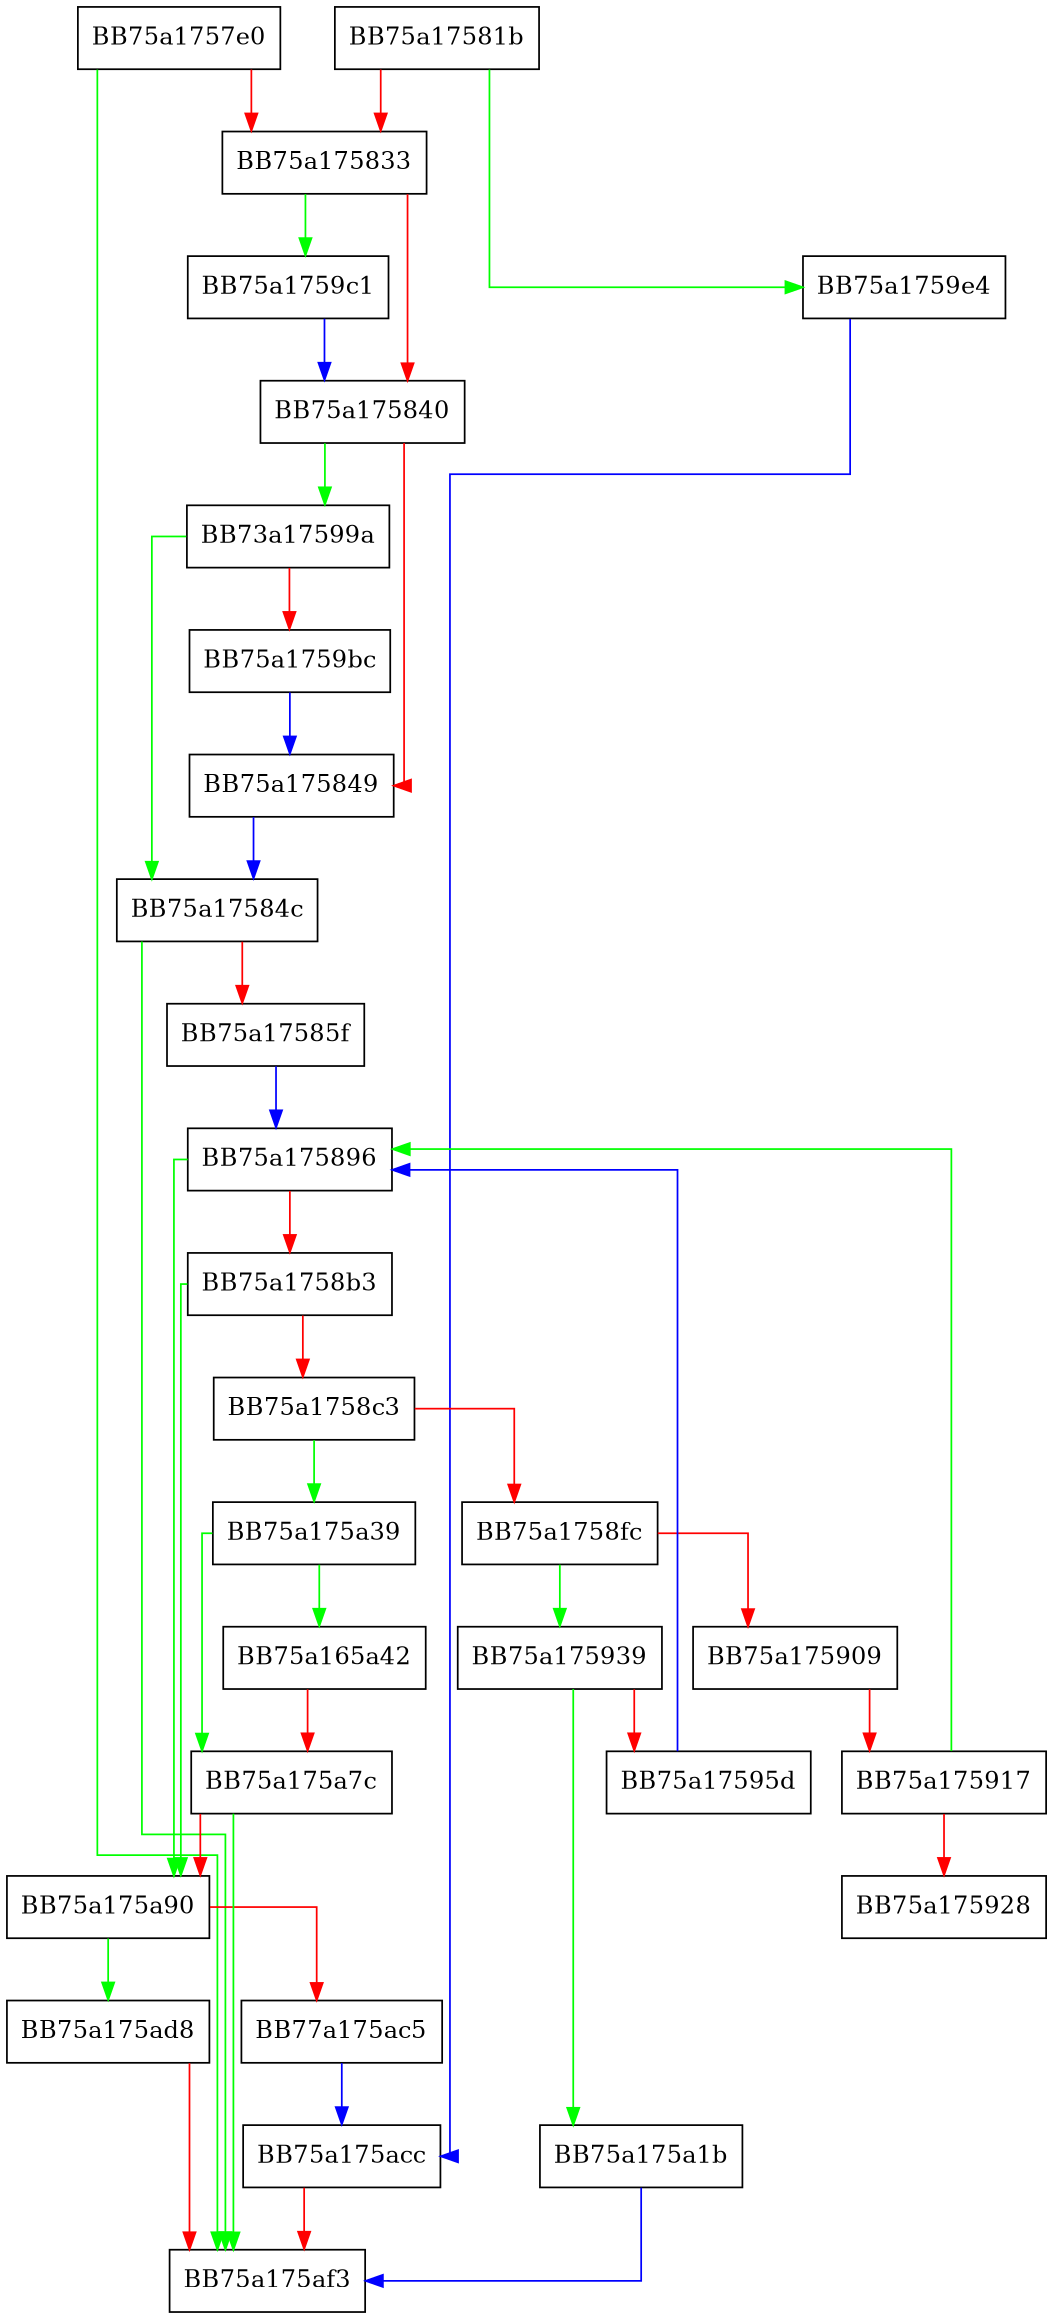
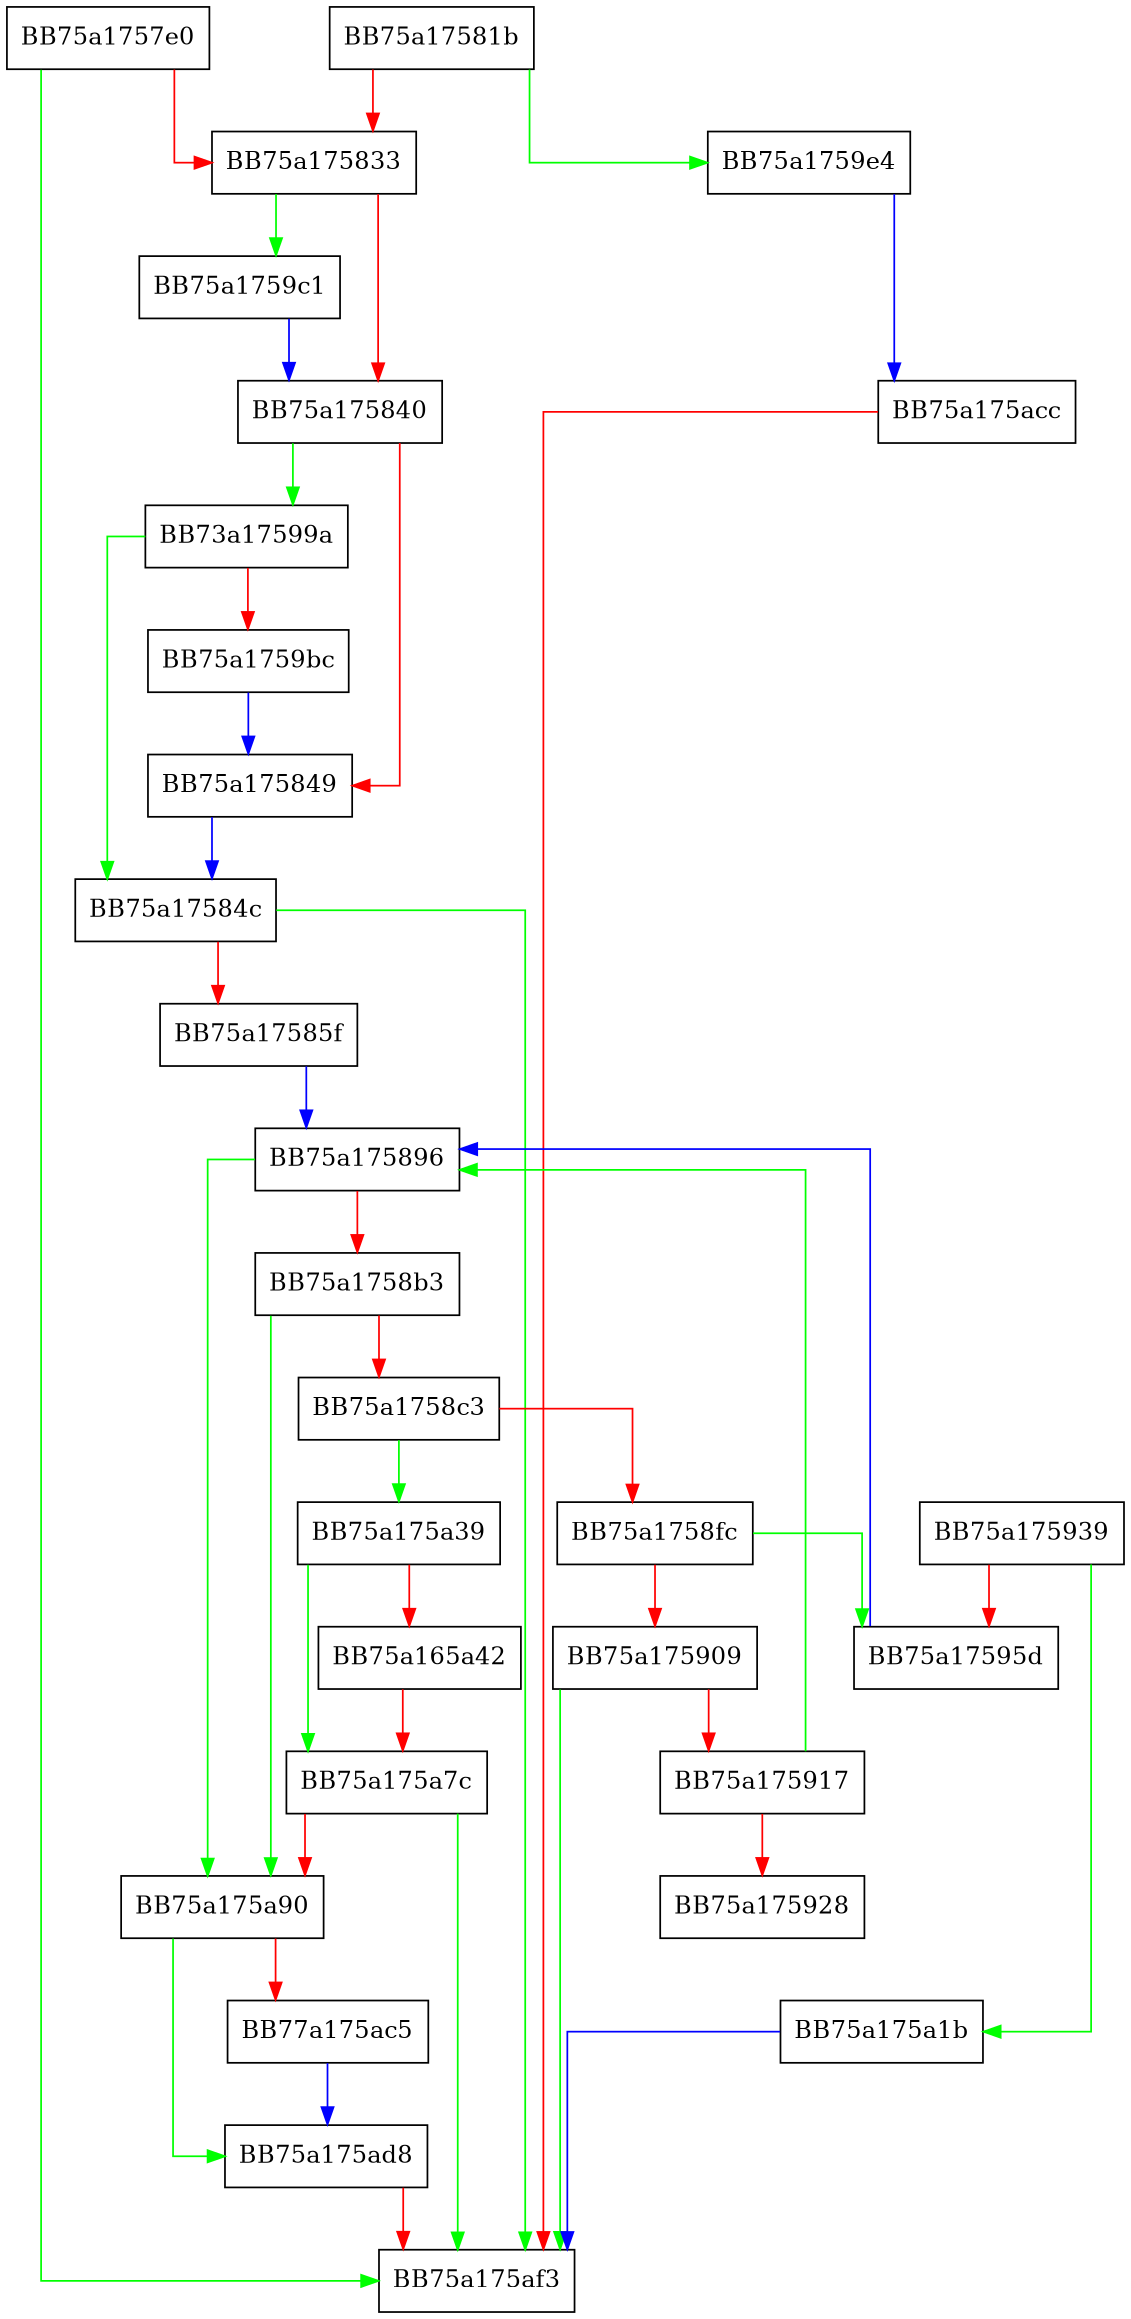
edge "BB75a175a39" -> "BB75a165a42": color green -> red
edge "BB75a1758fc" -> "BB75a175939": now "BB75a1758fc" -> "BB75a17595d"
edge "BB75a175909" -> "BB75a175af3": added
edge "BB77a175ac5" -> "BB75a175acc": now "BB77a175ac5" -> "BB75a175ad8"
